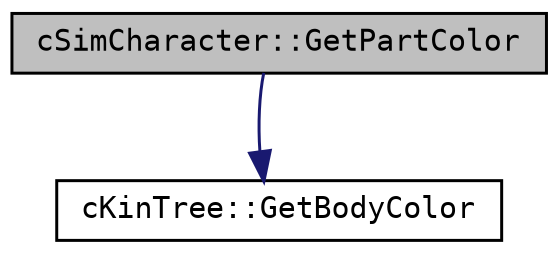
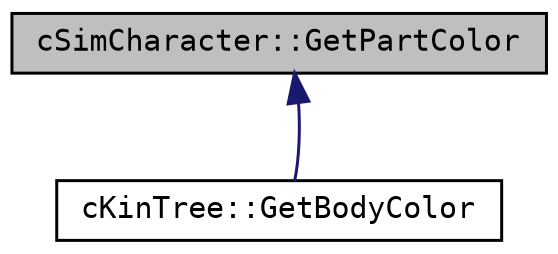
edge "cSimCharacter::GetPartColor" -> "cKinTree::GetBodyColor": reversed
